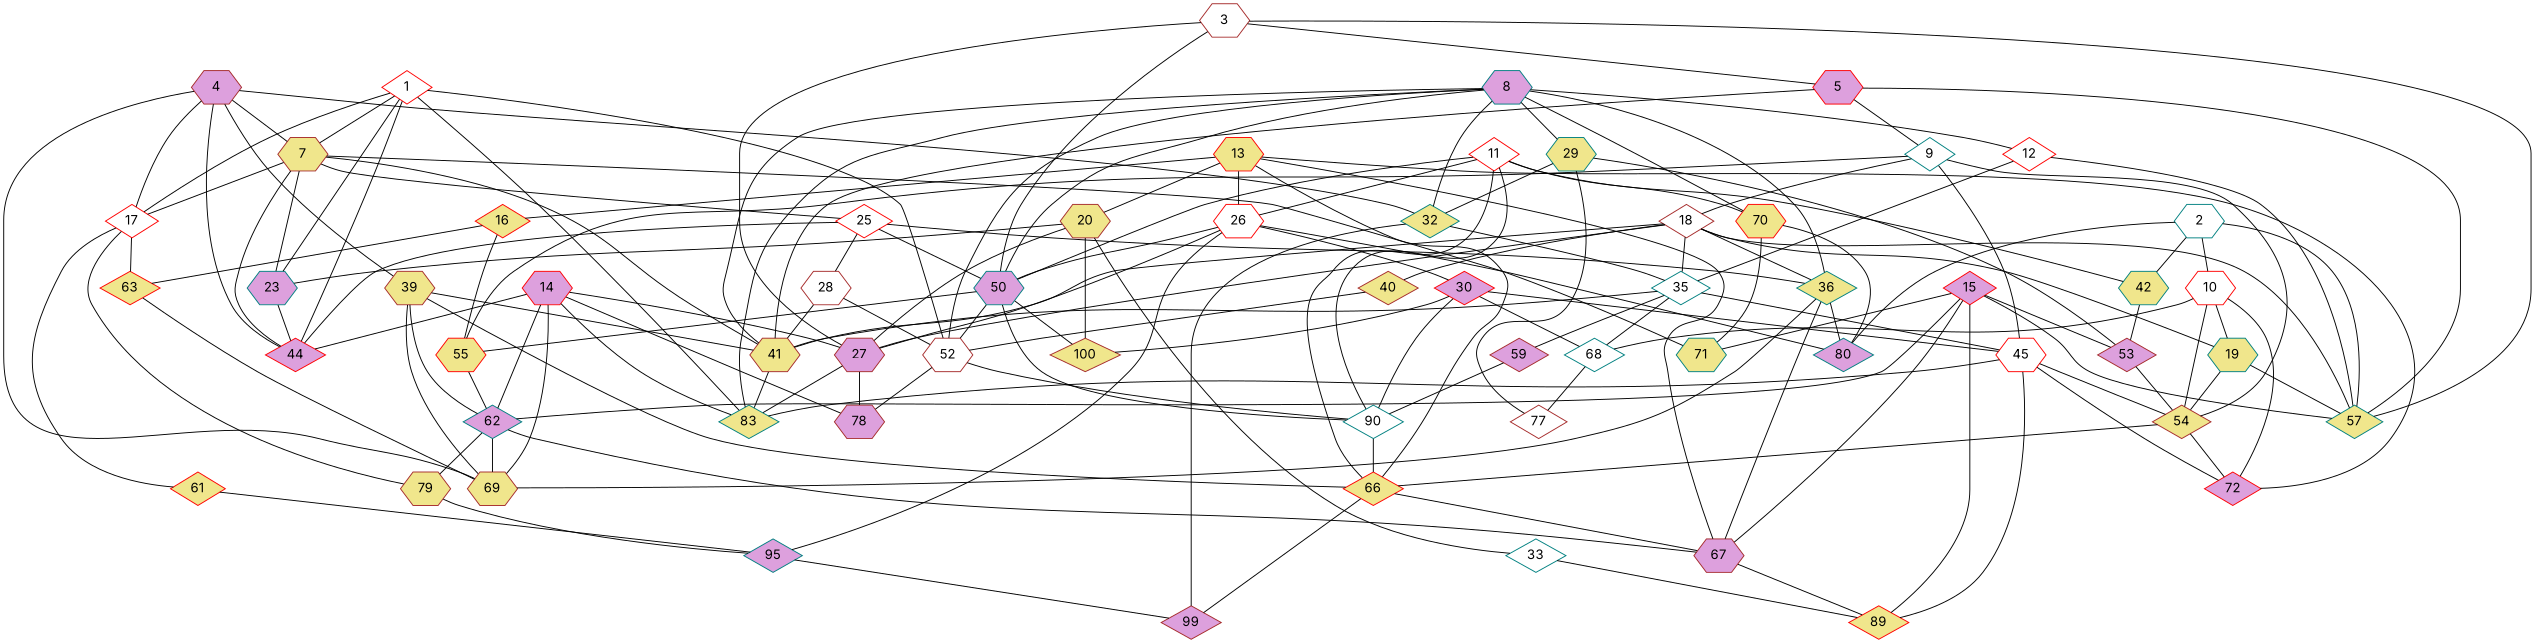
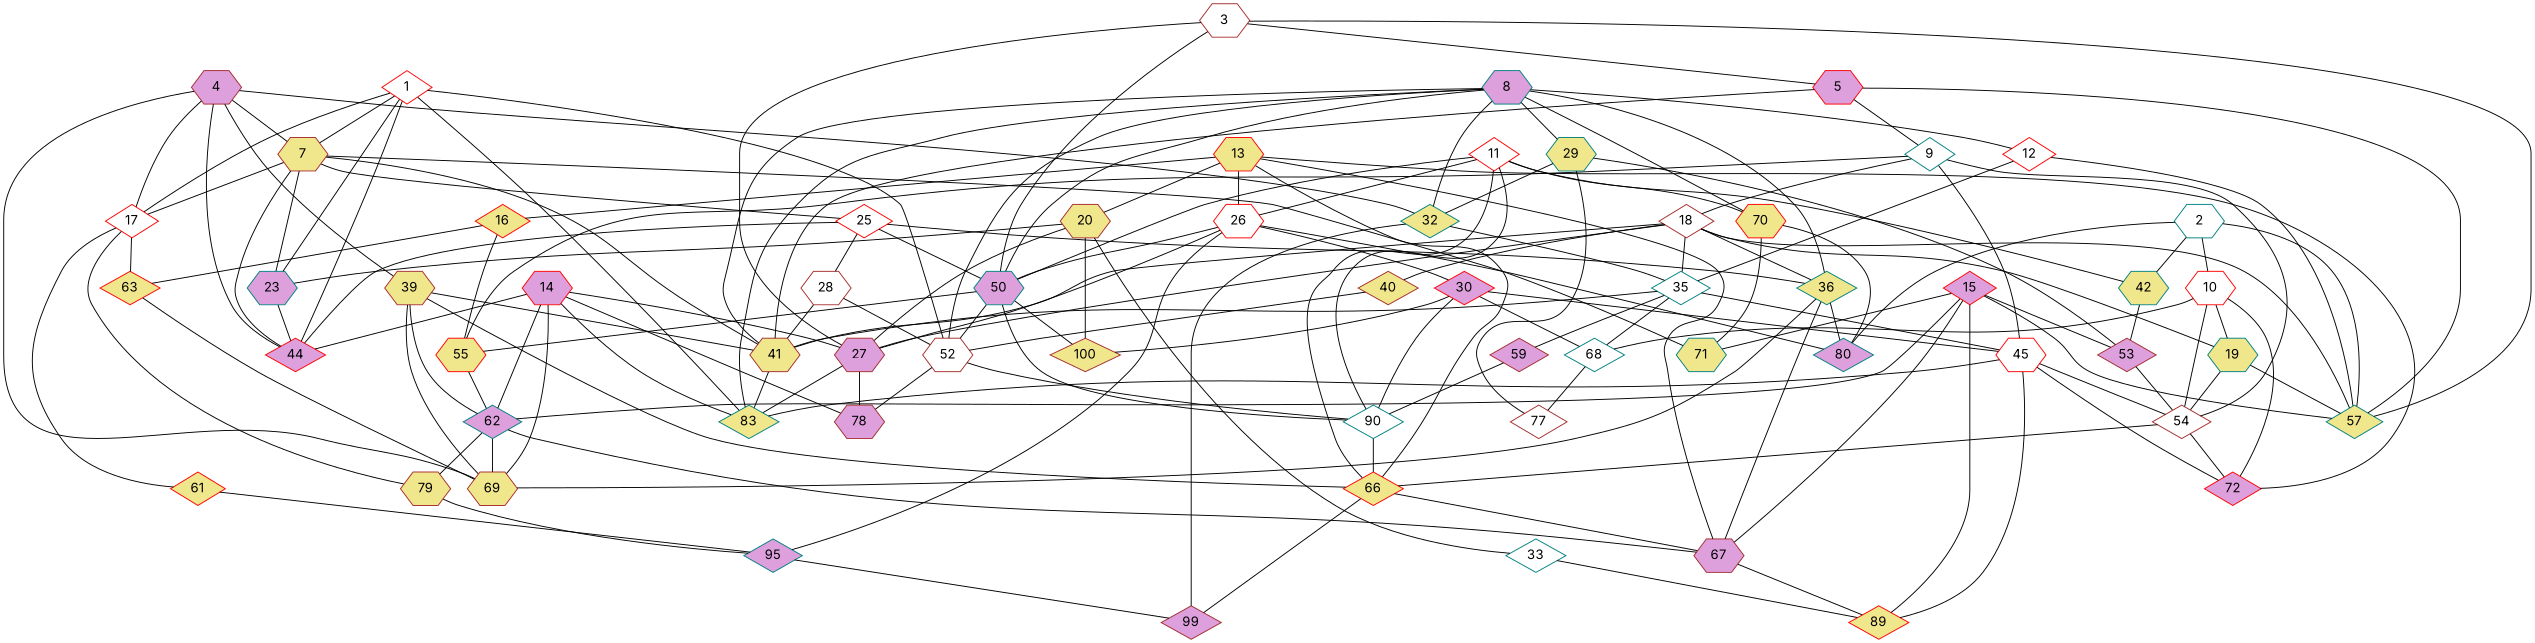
node "54": fillcolor khaki -> white
